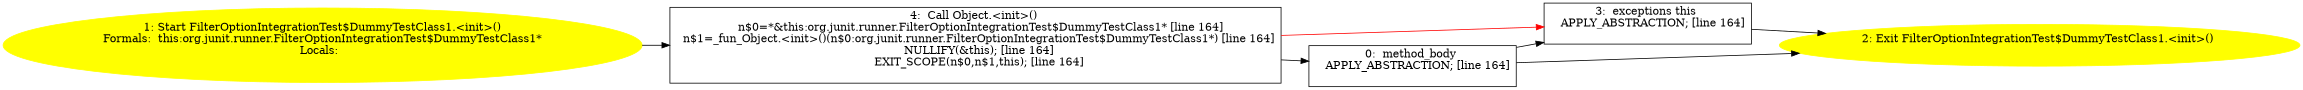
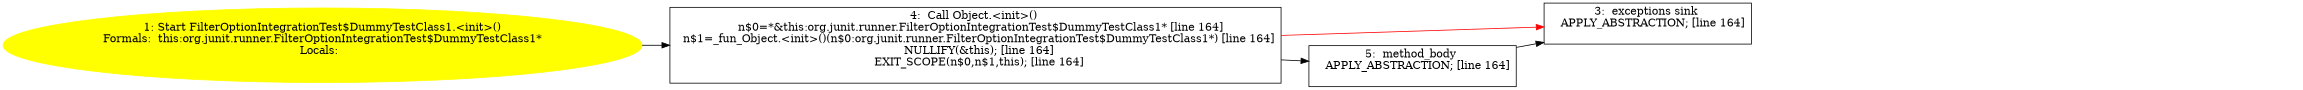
node "3:  exceptions this APPLY_ABSTRACTION; [line 164]": label "3:  exceptions this APPLY_ABSTRACTION; [line 164]" -> "3:  exceptions sink APPLY_ABSTRACTION; [line 164]"
node "2: Exit FilterOptionIntegrationTest$DummyTestClass1.<init>()": removed
node "0:  method_body APPLY_ABSTRACTION; [line 164]": label "0:  method_body APPLY_ABSTRACTION; [line 164]" -> "5:  method_body APPLY_ABSTRACTION; [line 164]"
